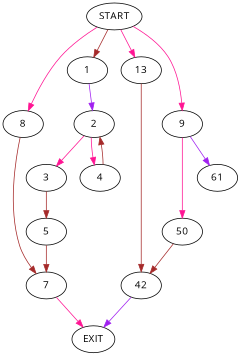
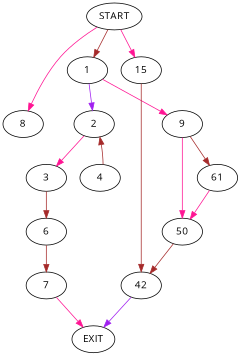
edge "START" -> "9": now "1" -> "9"
node "13": label "13" -> "15"
edge "2" -> "4": removed
edge "9" -> "61": color purple -> brown
edge "61" -> "50": added
edge "8" -> "7": removed
node "5": label "5" -> "6"
